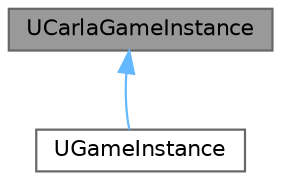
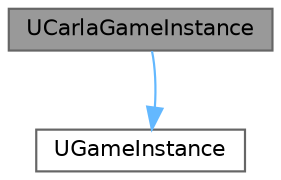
edge "UGameInstance" -> "UCarlaGameInstance": reversed
